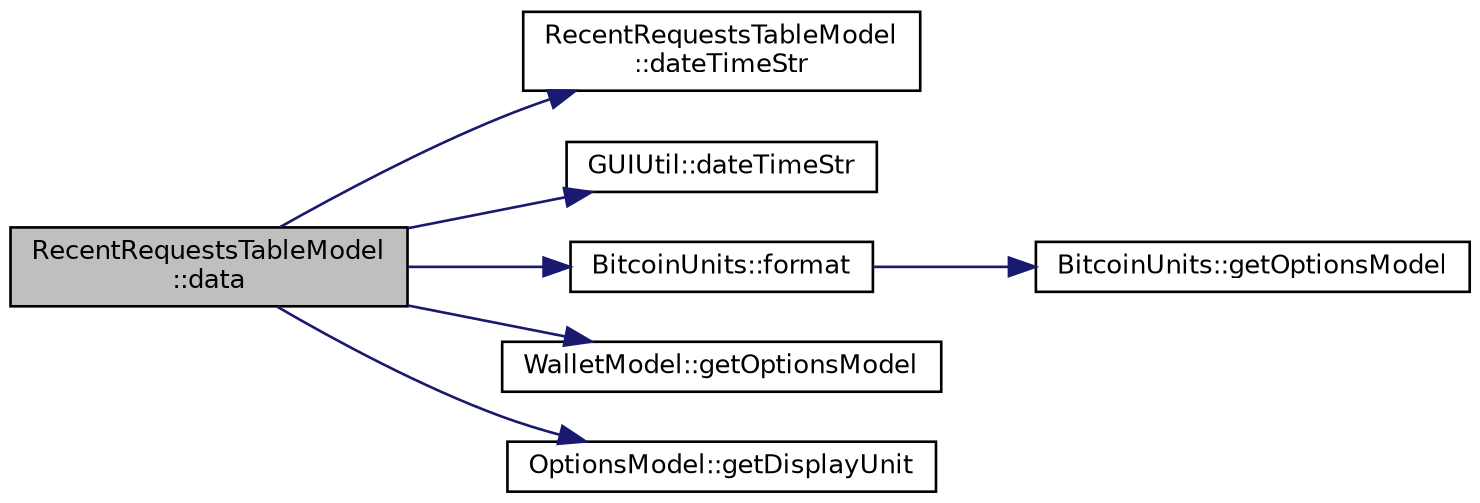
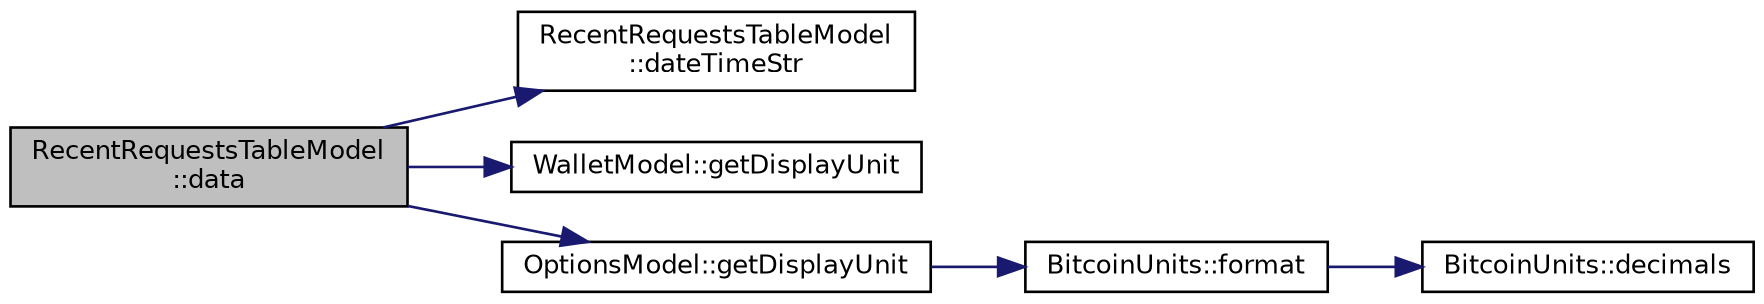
node "GUIUtil::dateTimeStr": removed
edge "RecentRequestsTableModel ::data" -> "BitcoinUnits::format": now "OptionsModel::getDisplayUnit" -> "BitcoinUnits::format"
node "BitcoinUnits::getOptionsModel": label "BitcoinUnits::getOptionsModel" -> "BitcoinUnits::decimals"
node "WalletModel::getOptionsModel": label "WalletModel::getOptionsModel" -> "WalletModel::getDisplayUnit"
